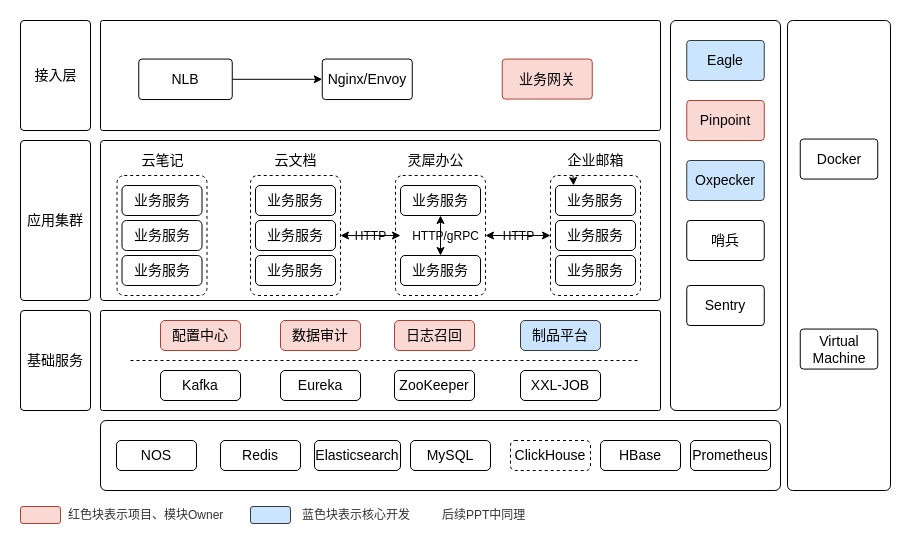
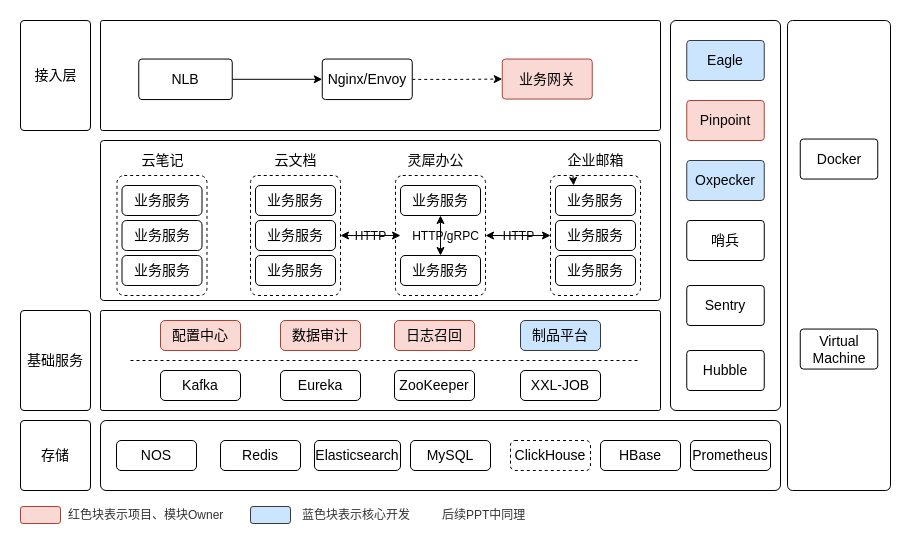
edge "Nginx/Envoy" -> "业务网关": added
node "应用集群": removed
node "Hubble": added
node "存储": added
